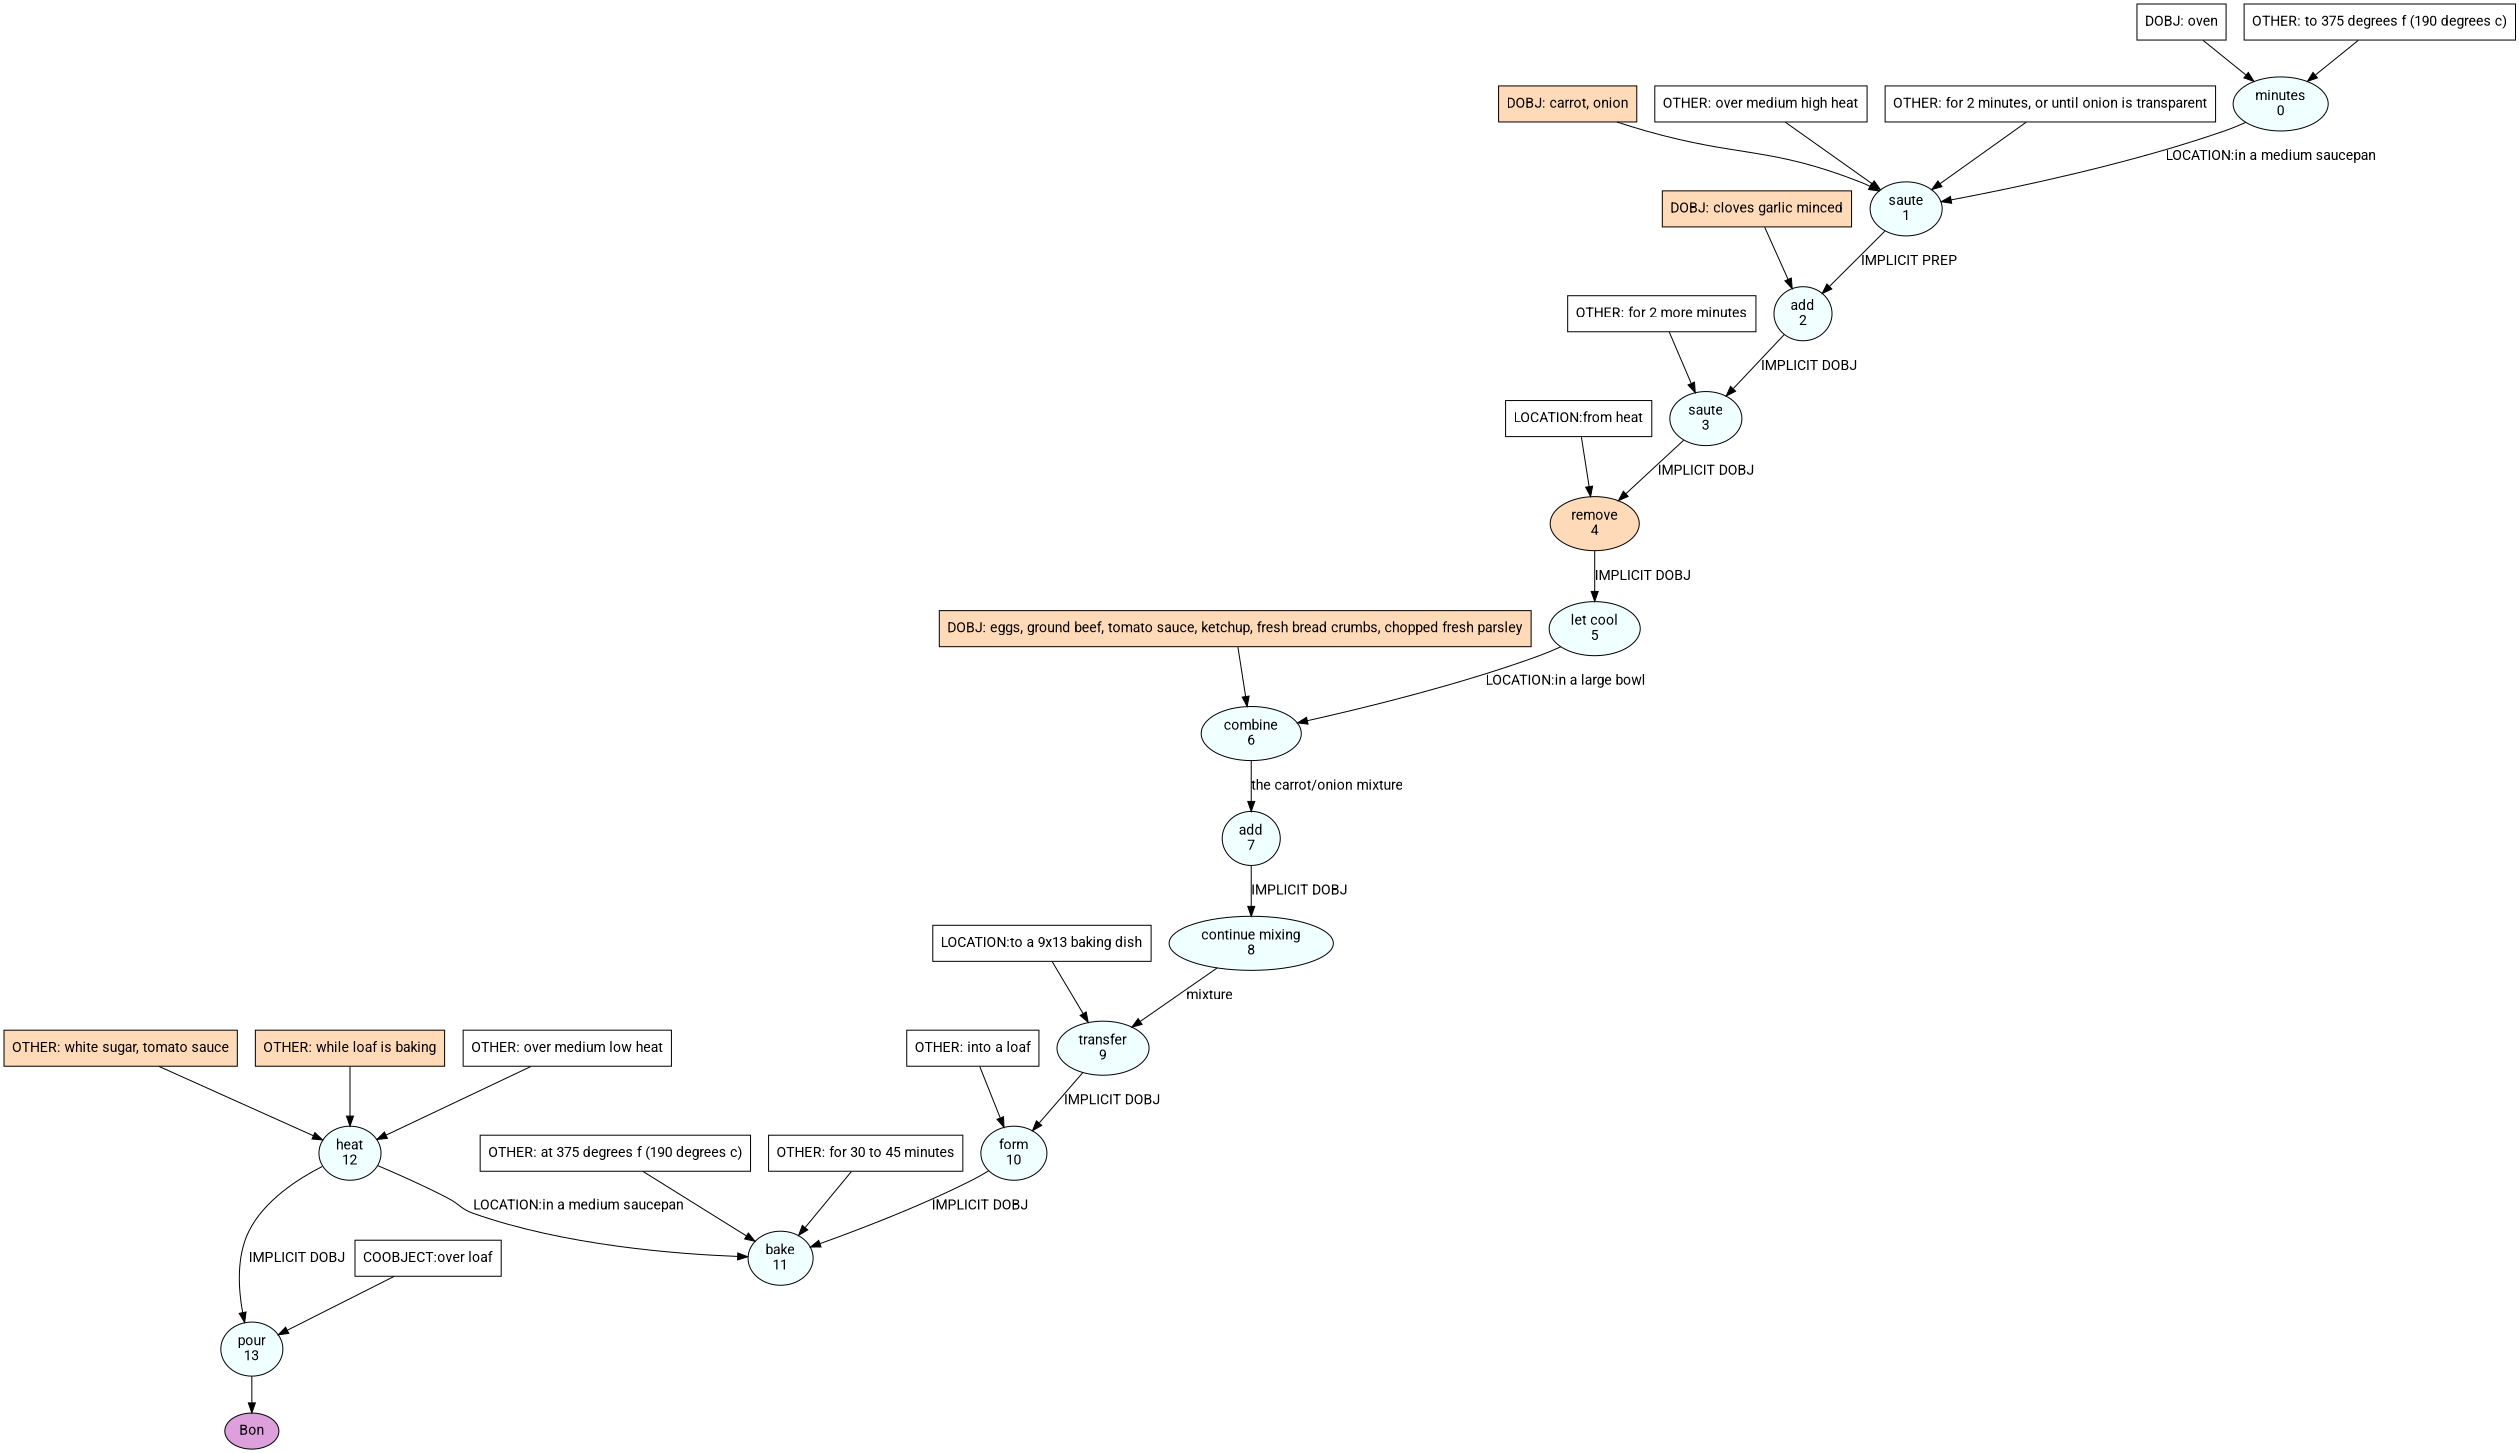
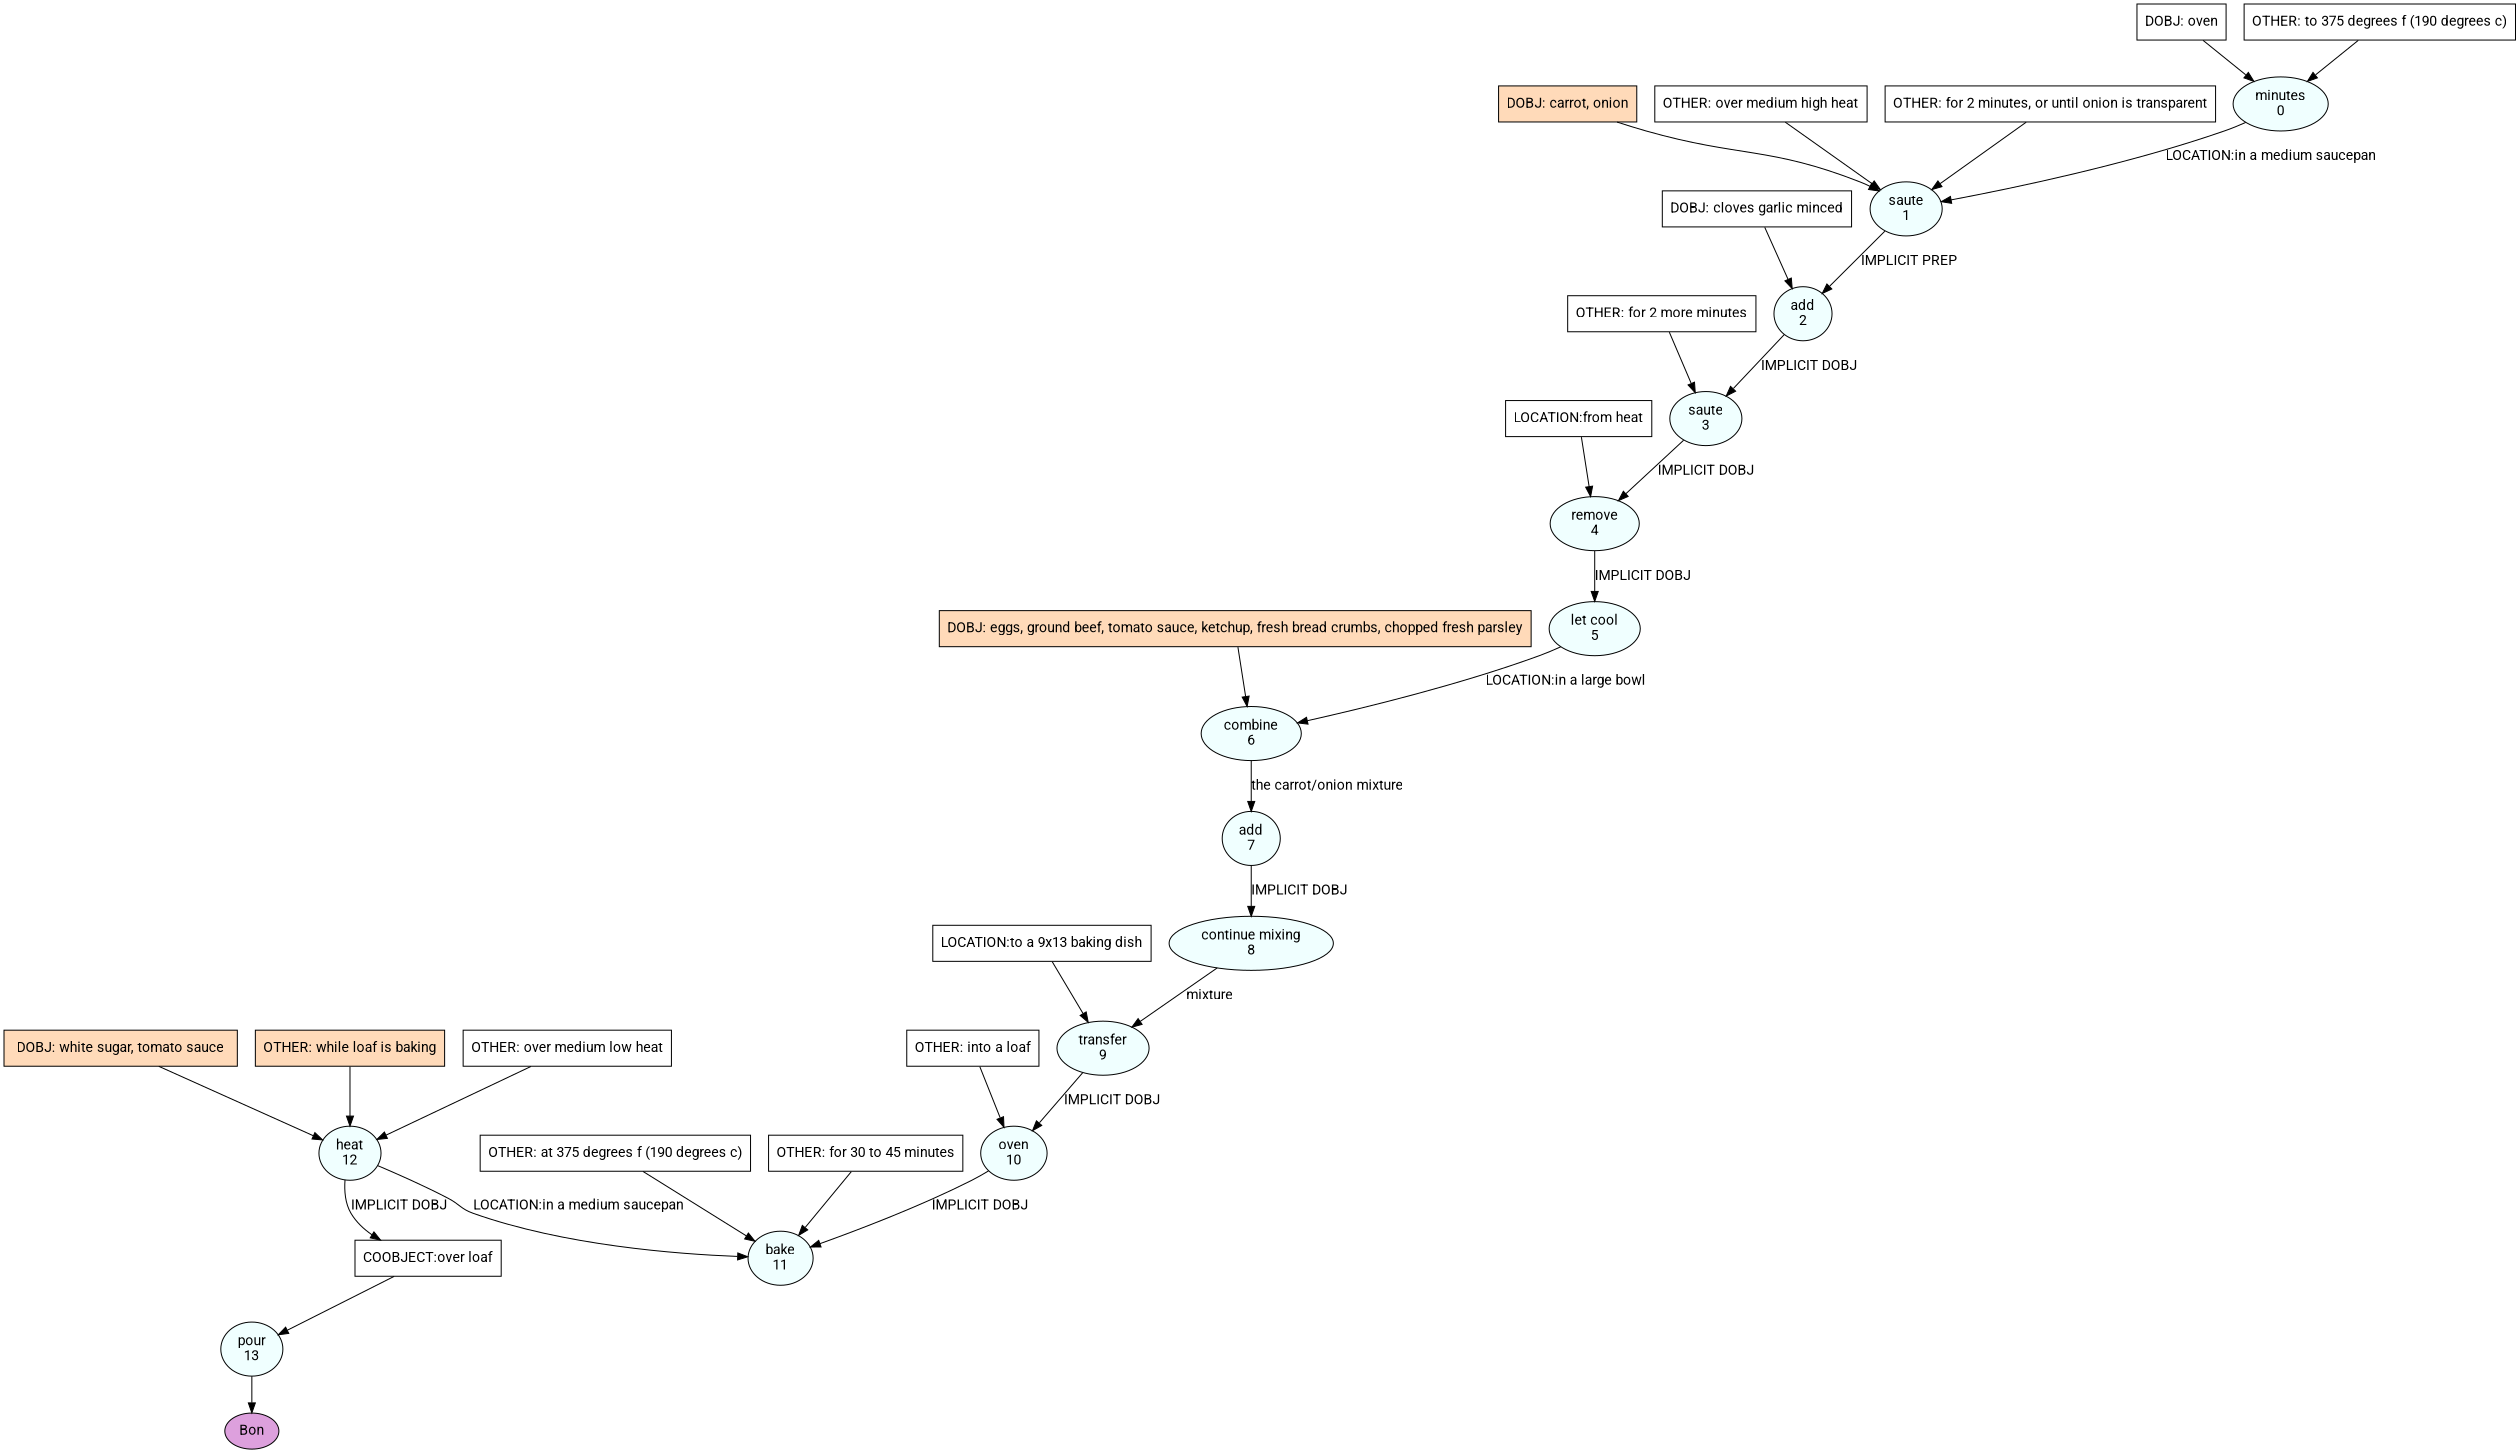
node "DOBJ: cloves garlic minced": fillcolor peachpuff -> white
node "remove 4": fillcolor peachpuff -> azure
node "OTHER: white sugar, tomato sauce": label "OTHER: white sugar, tomato sauce" -> "DOBJ: white sugar, tomato sauce"
node "form 10": label "form 10" -> "oven 10"
edge "heat 12" -> "pour 13": now "heat 12" -> "COOBJECT:over loaf"
